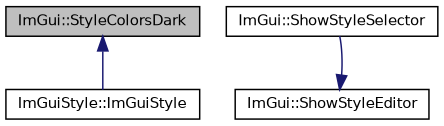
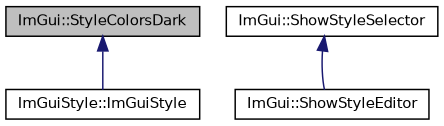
edge "ImGui::ShowStyleSelector" -> "ImGui::ShowStyleEditor": reversed
